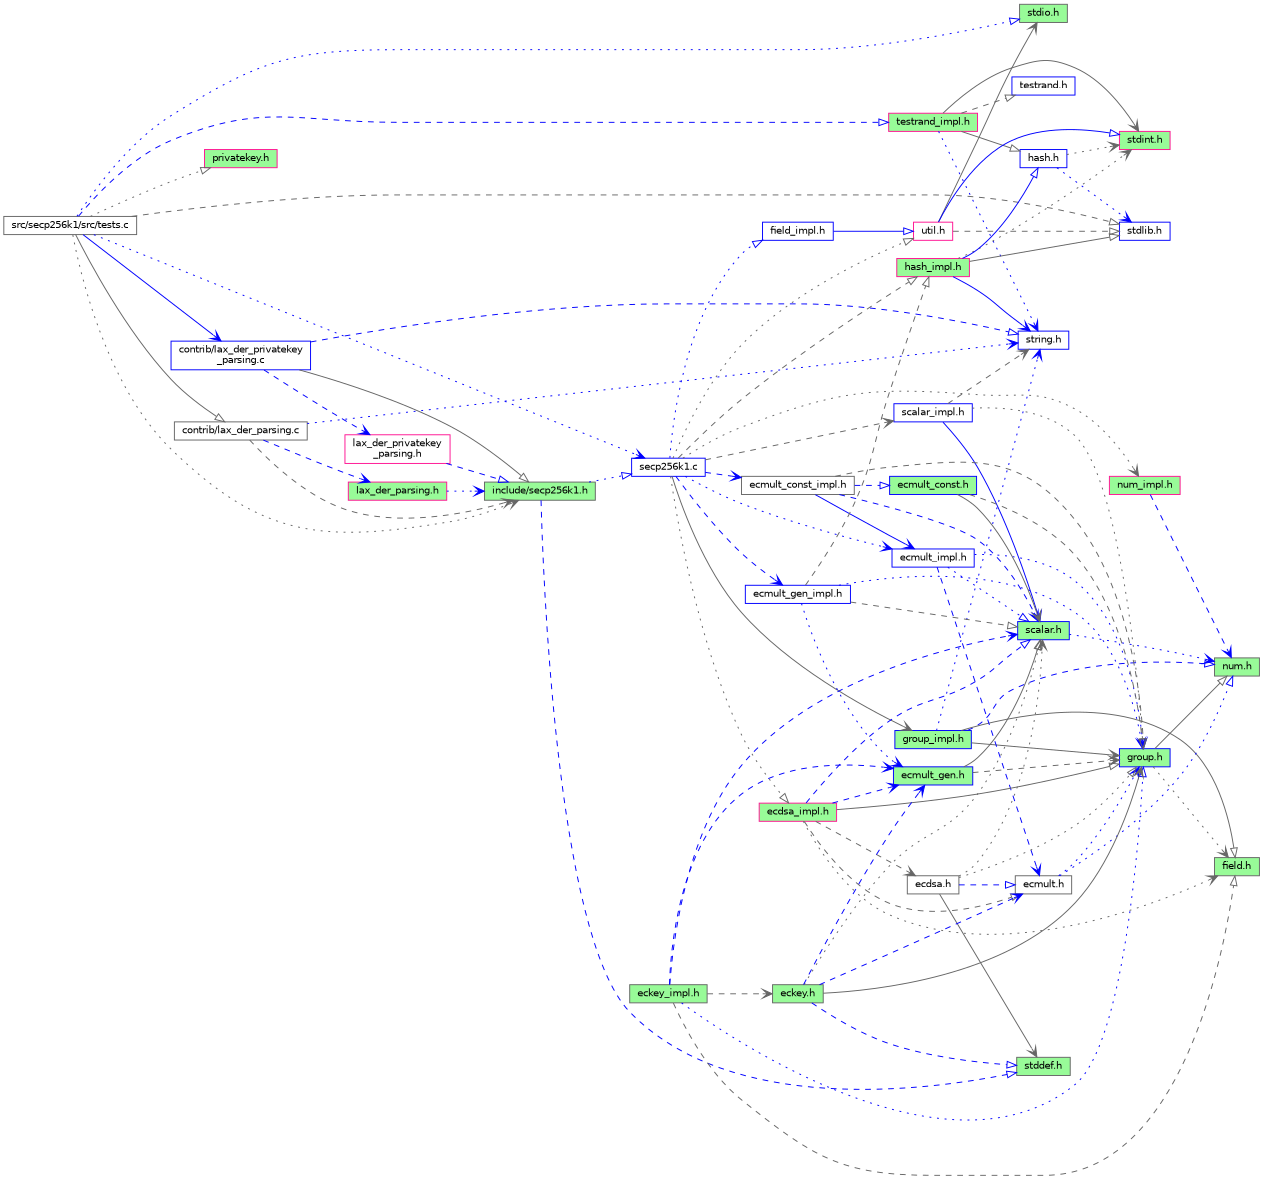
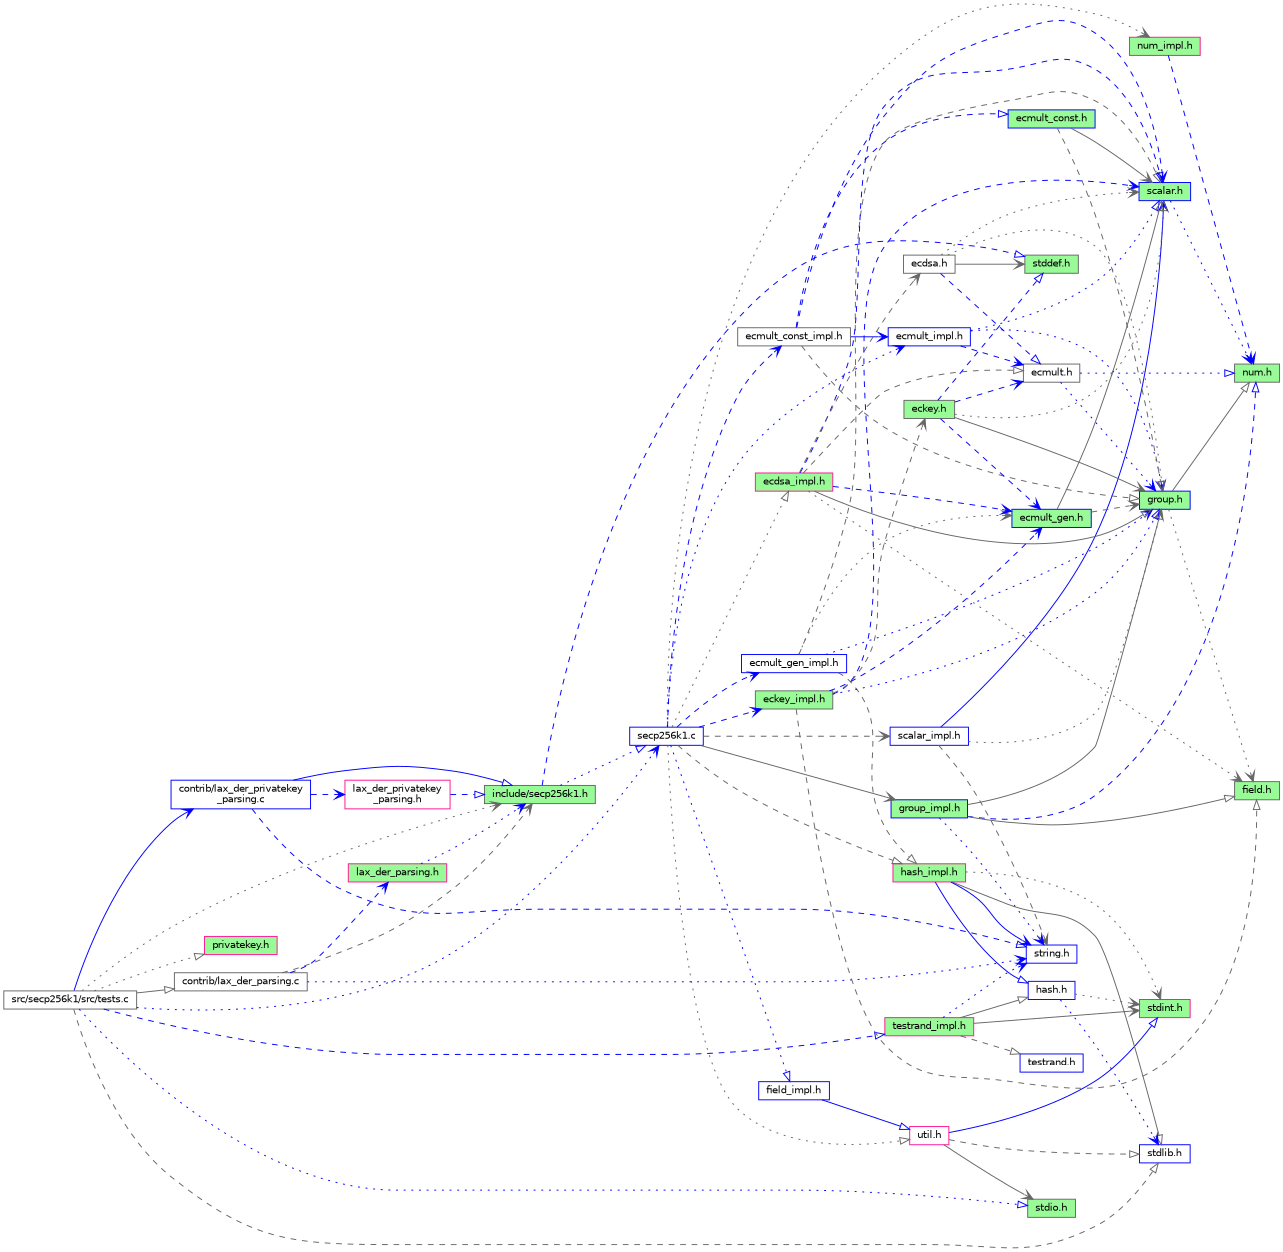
edge "contrib/lax_der_privatekey _parsing.c" -> "include/secp256k1.h": color gray40 -> blue
edge "ecmult_gen_impl.h" -> "ecmult_gen.h": color blue -> gray40
edge "secp256k1.c" -> "eckey_impl.h": added
